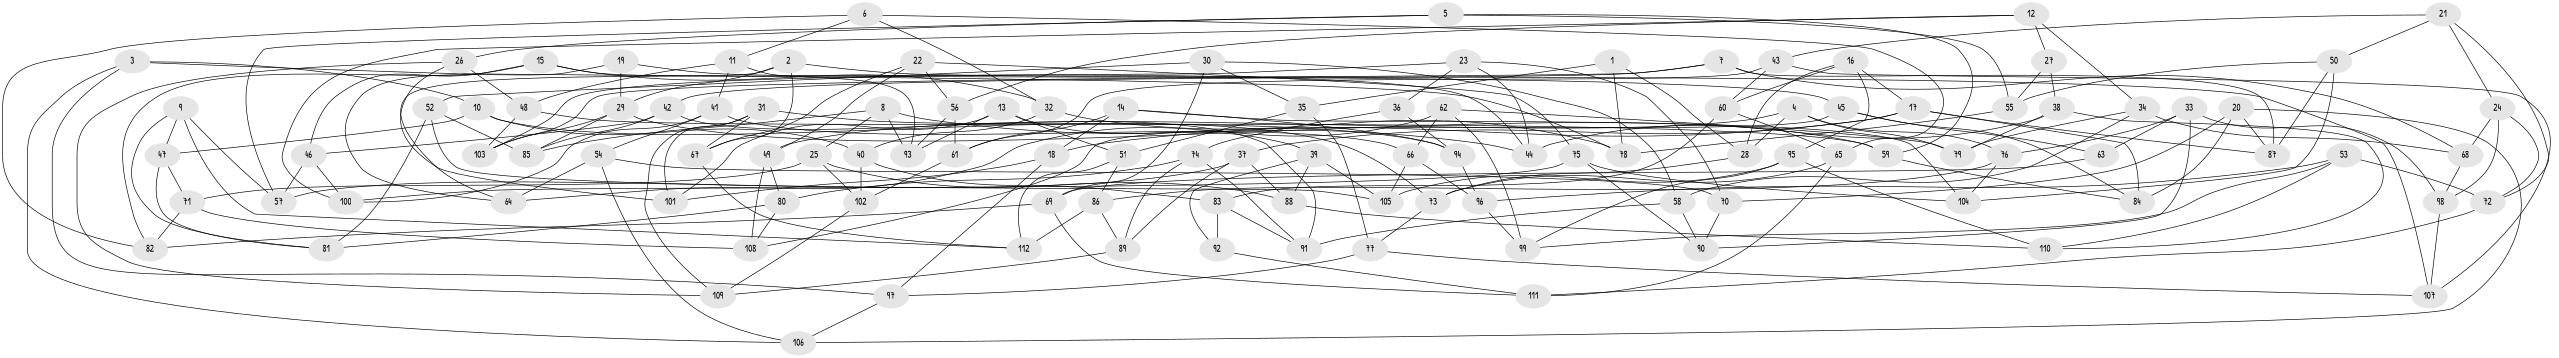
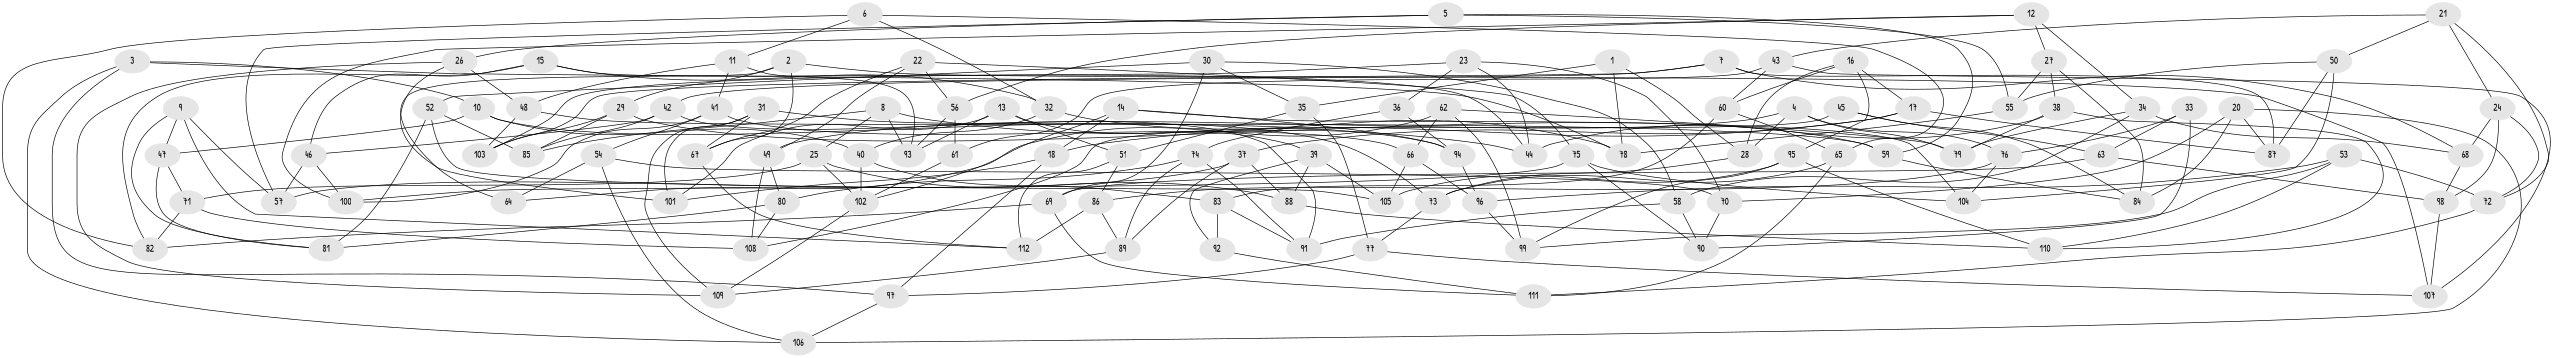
node "19": removed
edge "33" -- "98": now "63" -- "98"
edge "14" -- "61": now "14" -- "102"
edge "17" -- "84": now "27" -- "84"
